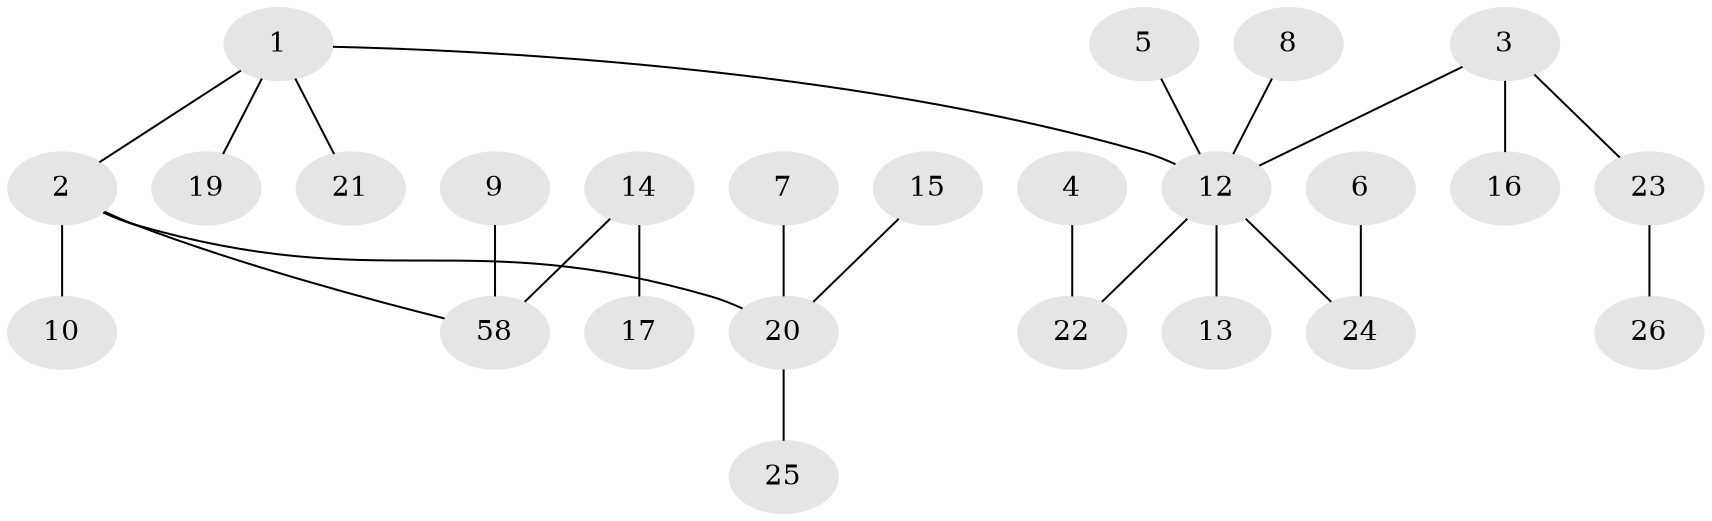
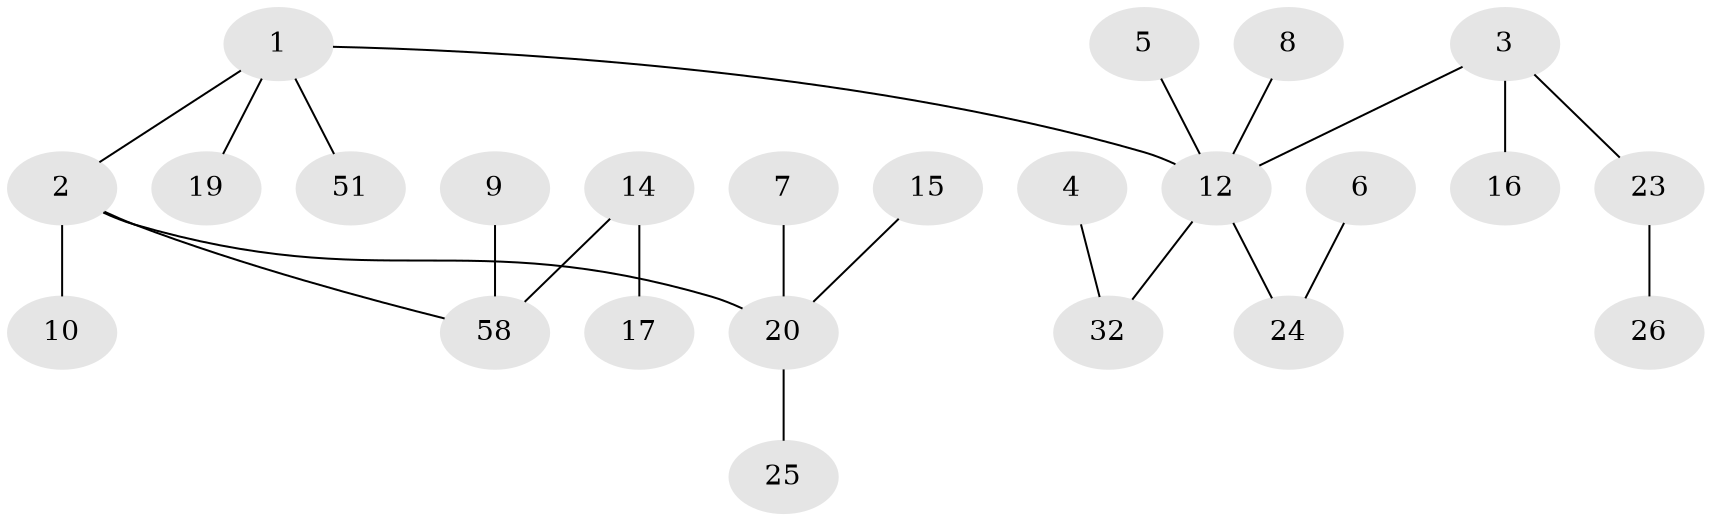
node "21": label "21" -> "51"
node "22": label "22" -> "32"
node "13": removed
